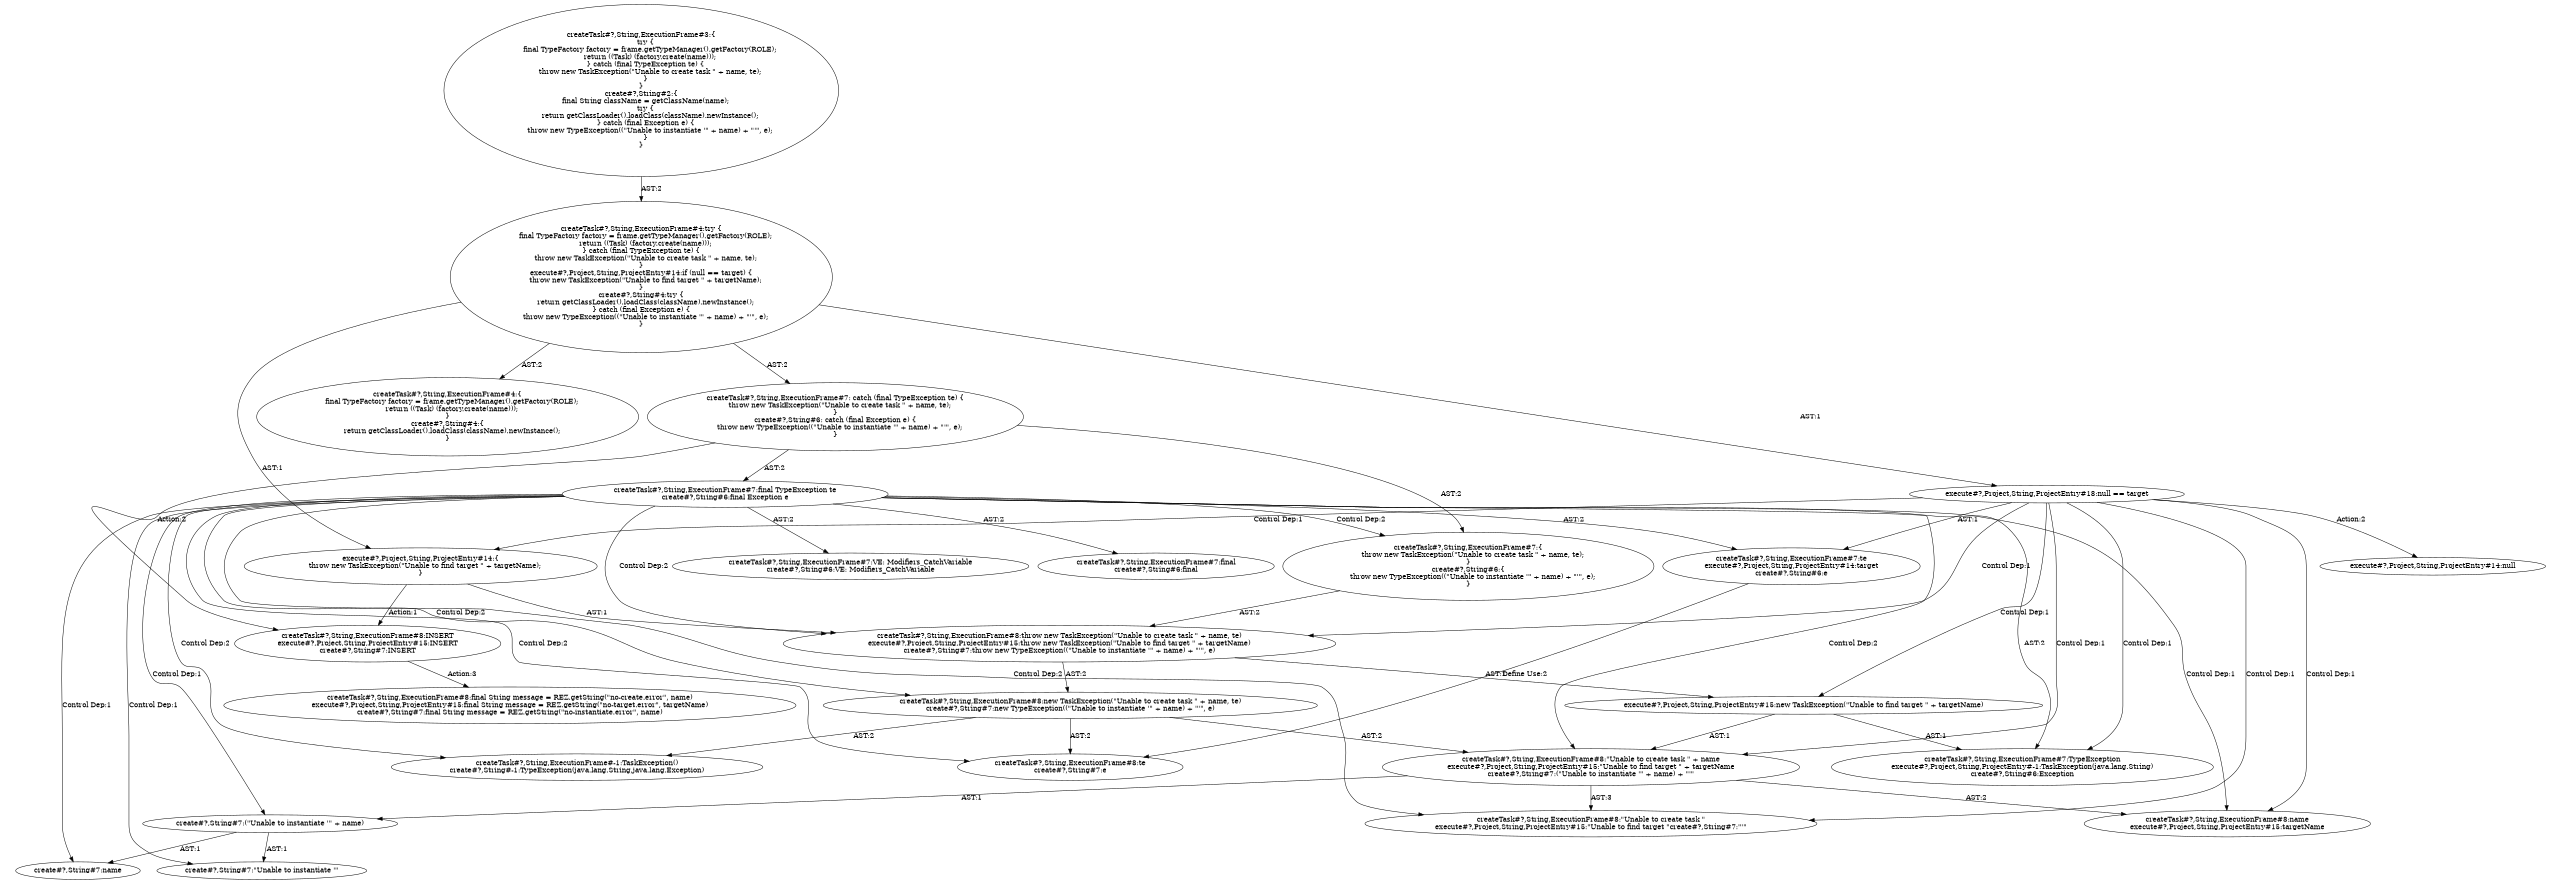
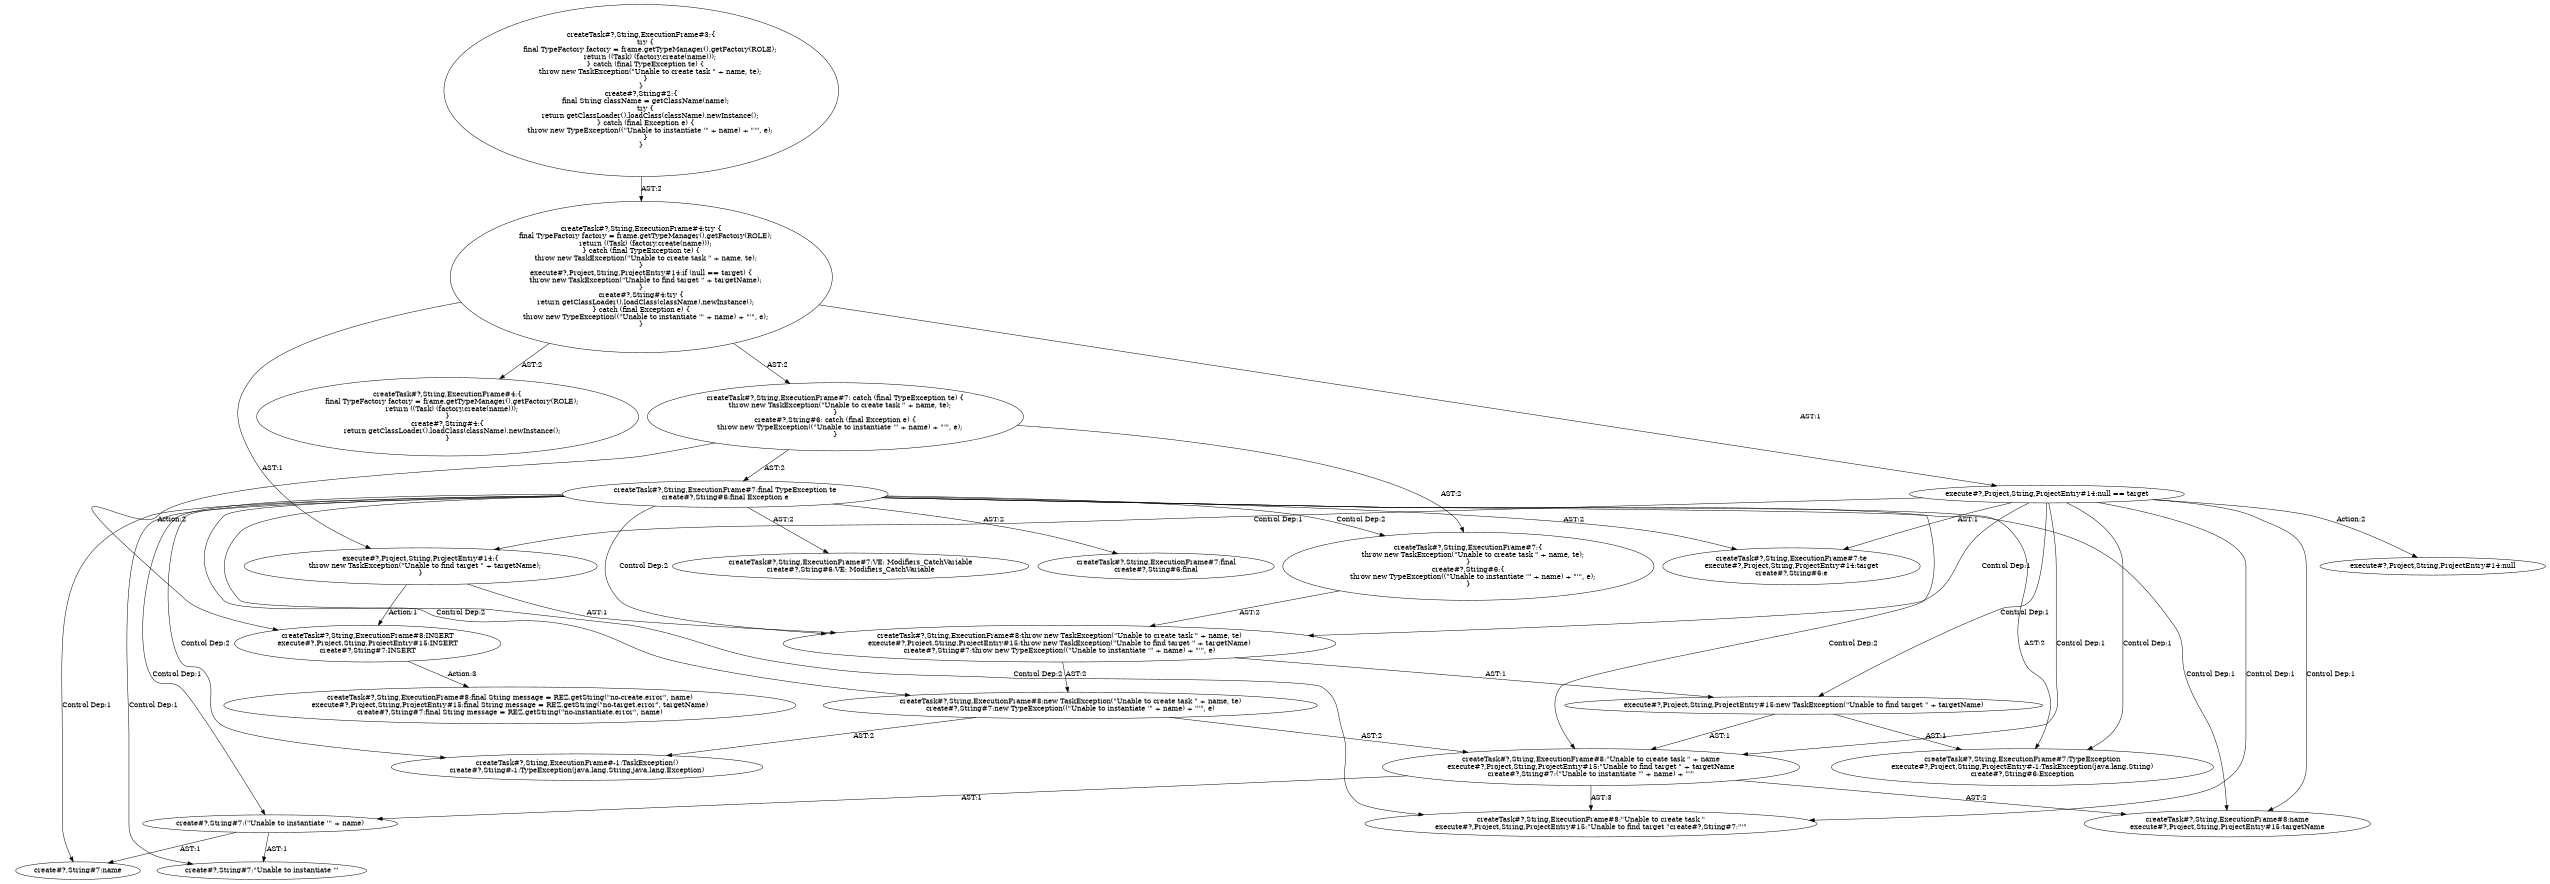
node "execute#?,Project,String,ProjectEntry#18:null == target": label "execute#?,Project,String,ProjectEntry#18:null == target" -> "execute#?,Project,String,ProjectEntry#14:null == target"
node "createTask#?,String,ExecutionFrame#8:te create#?,String#7:e": removed
